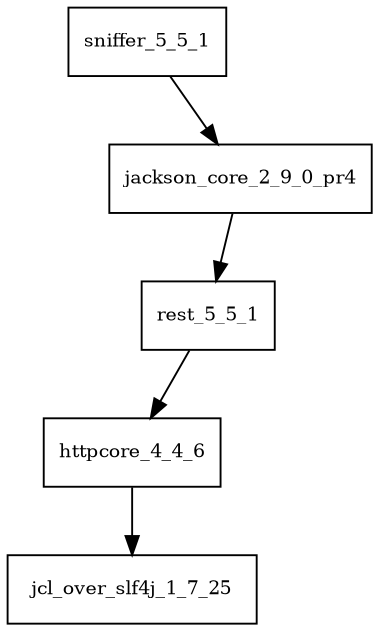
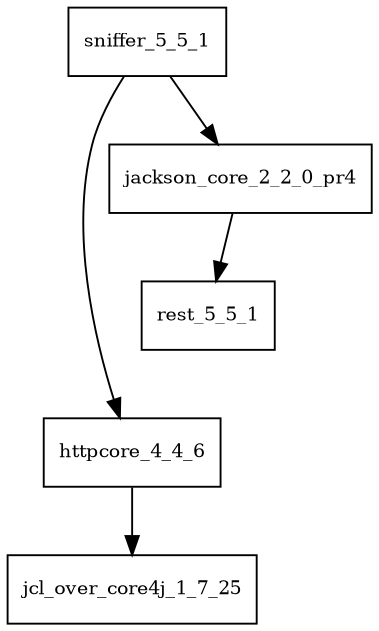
node "jackson_core_2_9_0_pr4": label "jackson_core_2_9_0_pr4" -> "jackson_core_2_2_0_pr4"
edge "rest_5_5_1" -> "httpcore_4_4_6": now "sniffer_5_5_1" -> "httpcore_4_4_6"
node "jcl_over_slf4j_1_7_25": label "jcl_over_slf4j_1_7_25" -> "jcl_over_core4j_1_7_25"
